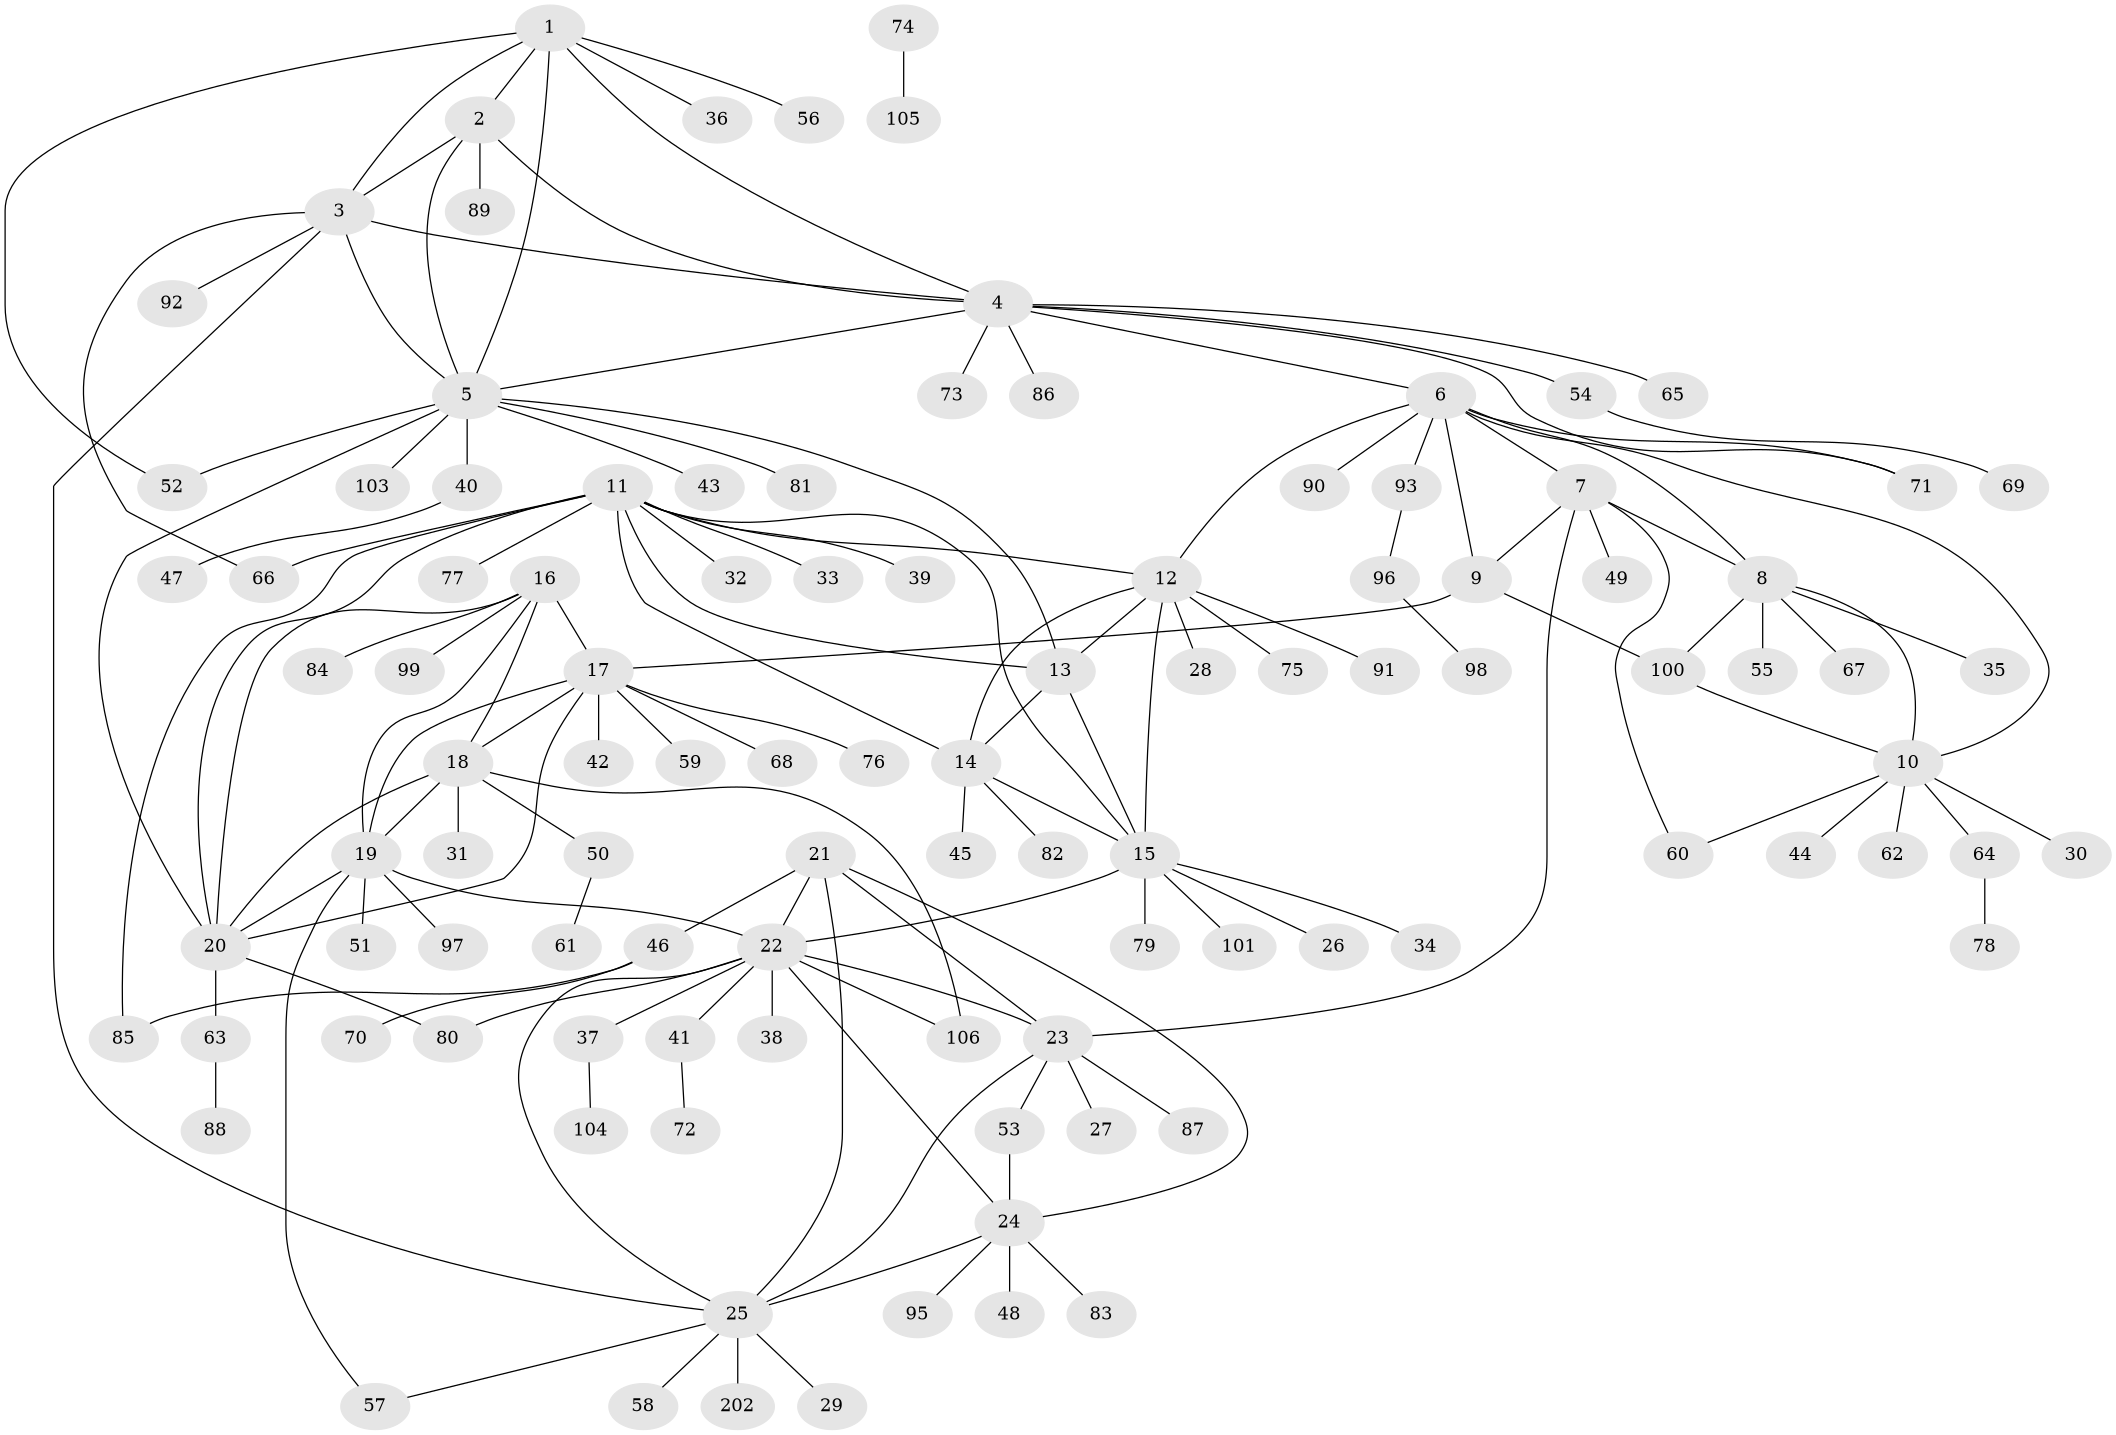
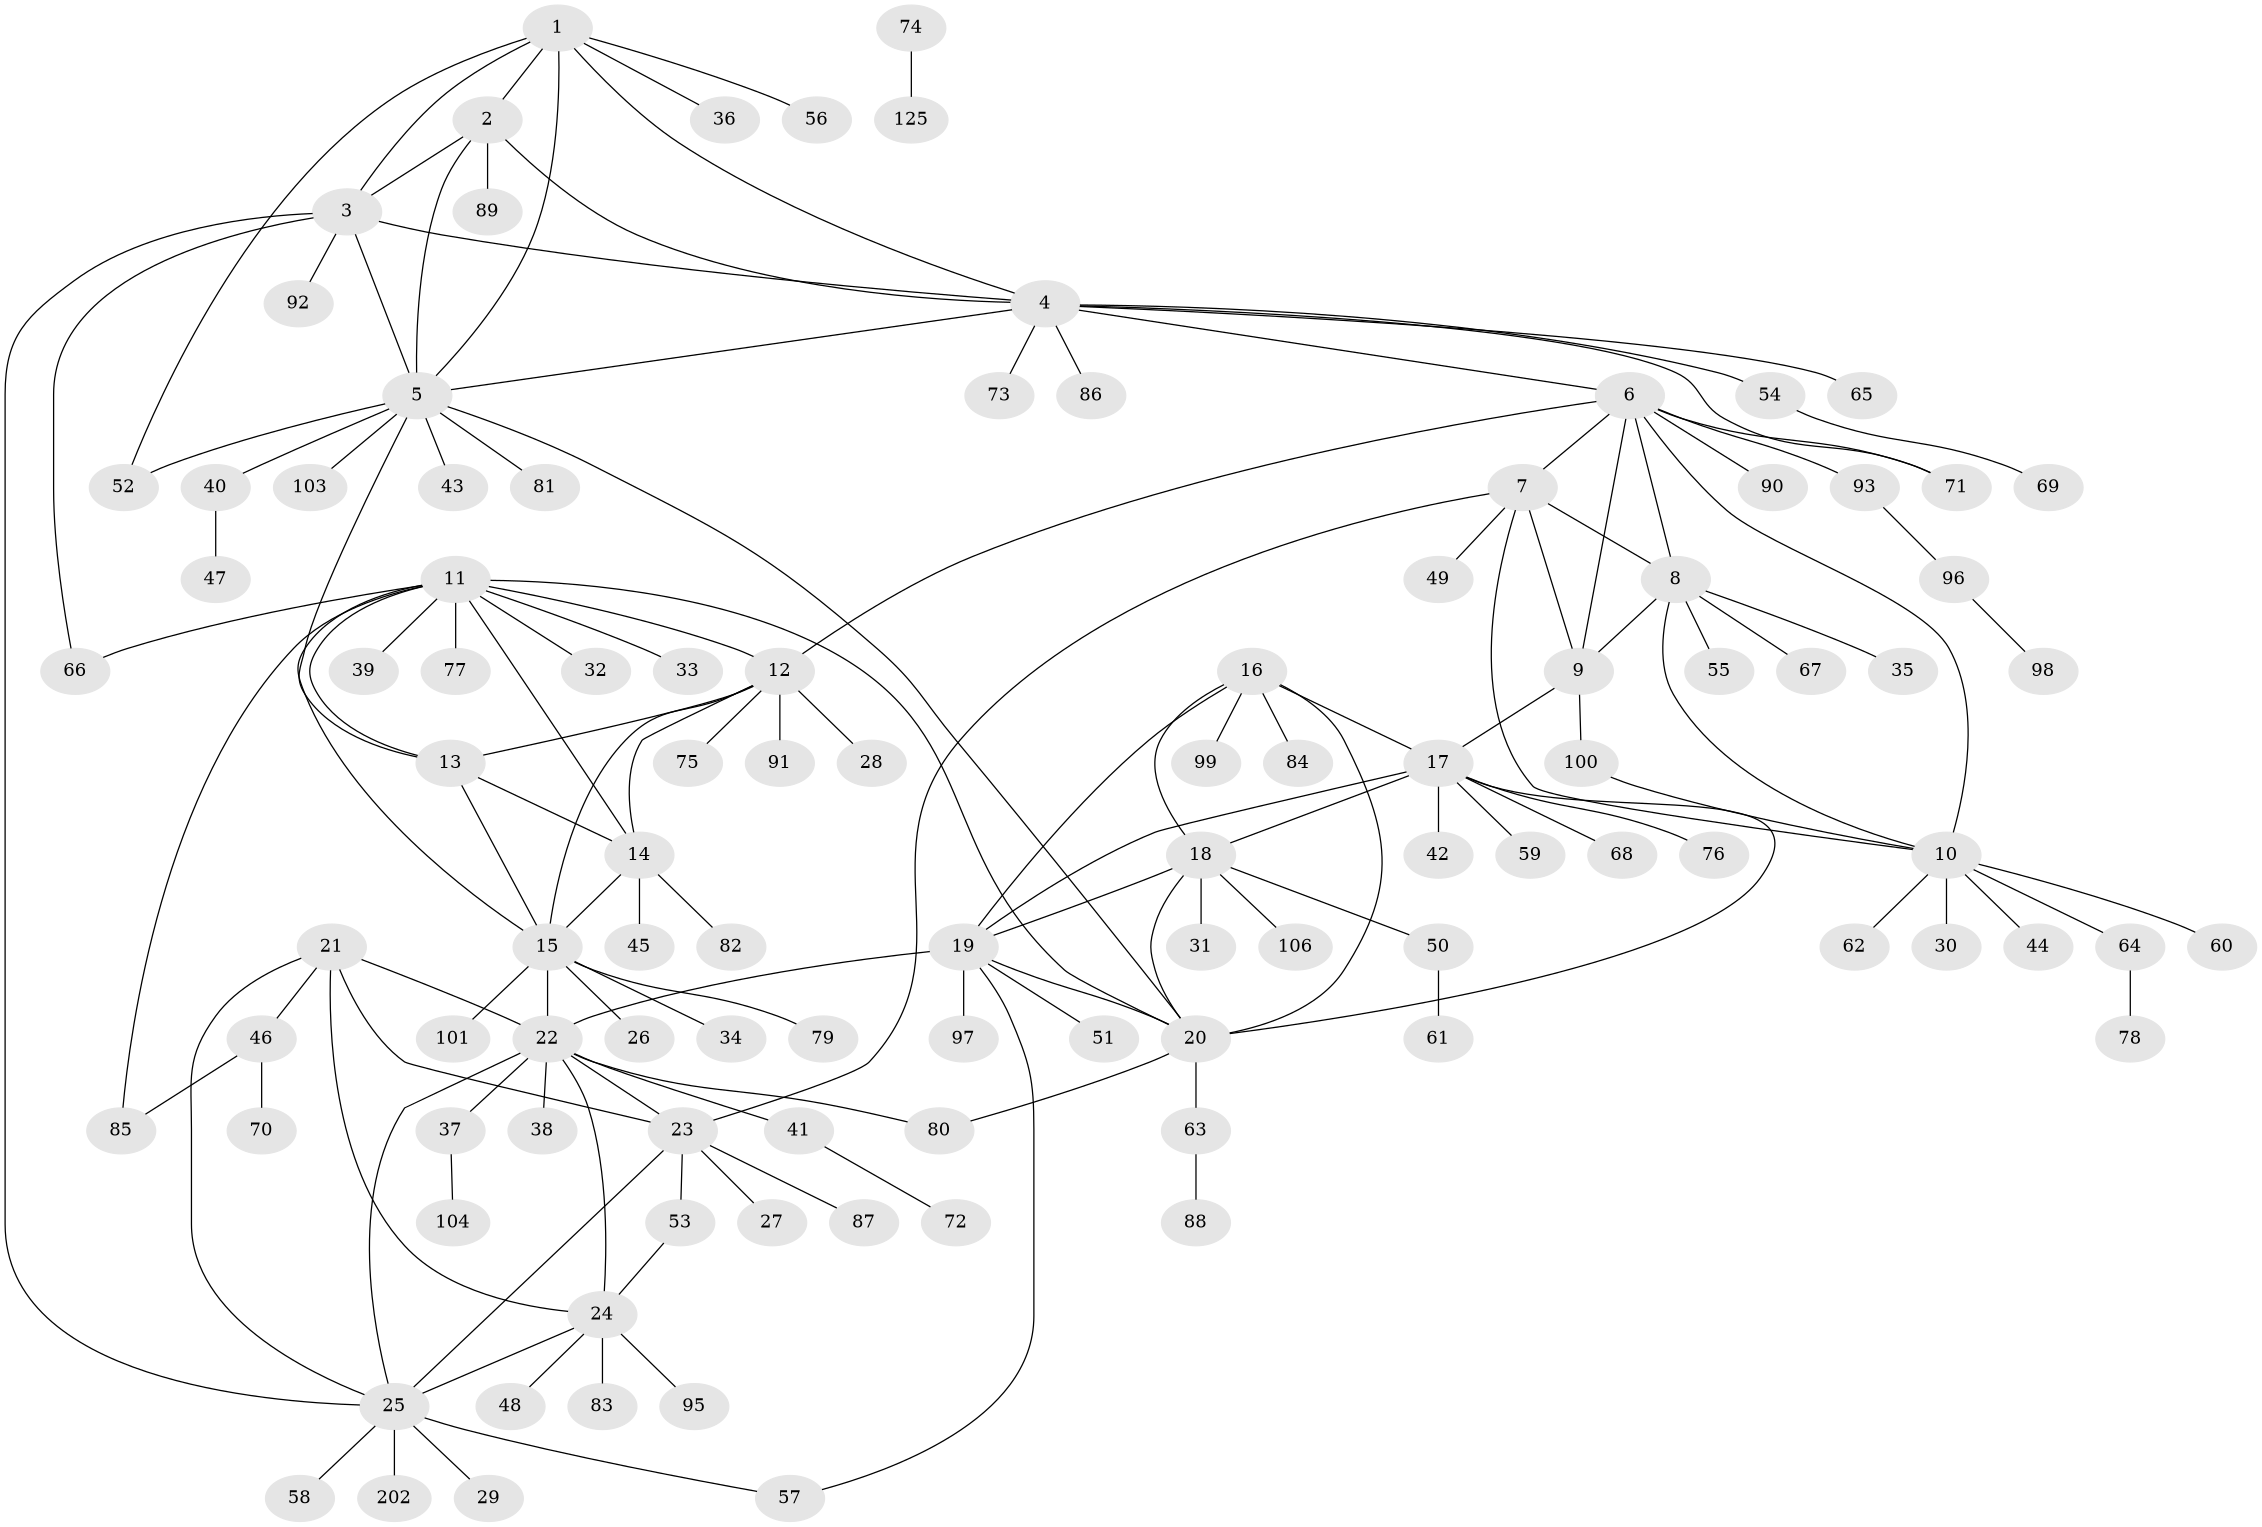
node "105": label "105" -> "125"
edge "8" -- "100": now "8" -- "9"
edge "7" -- "60": now "7" -- "10"
edge "22" -- "106": removed
